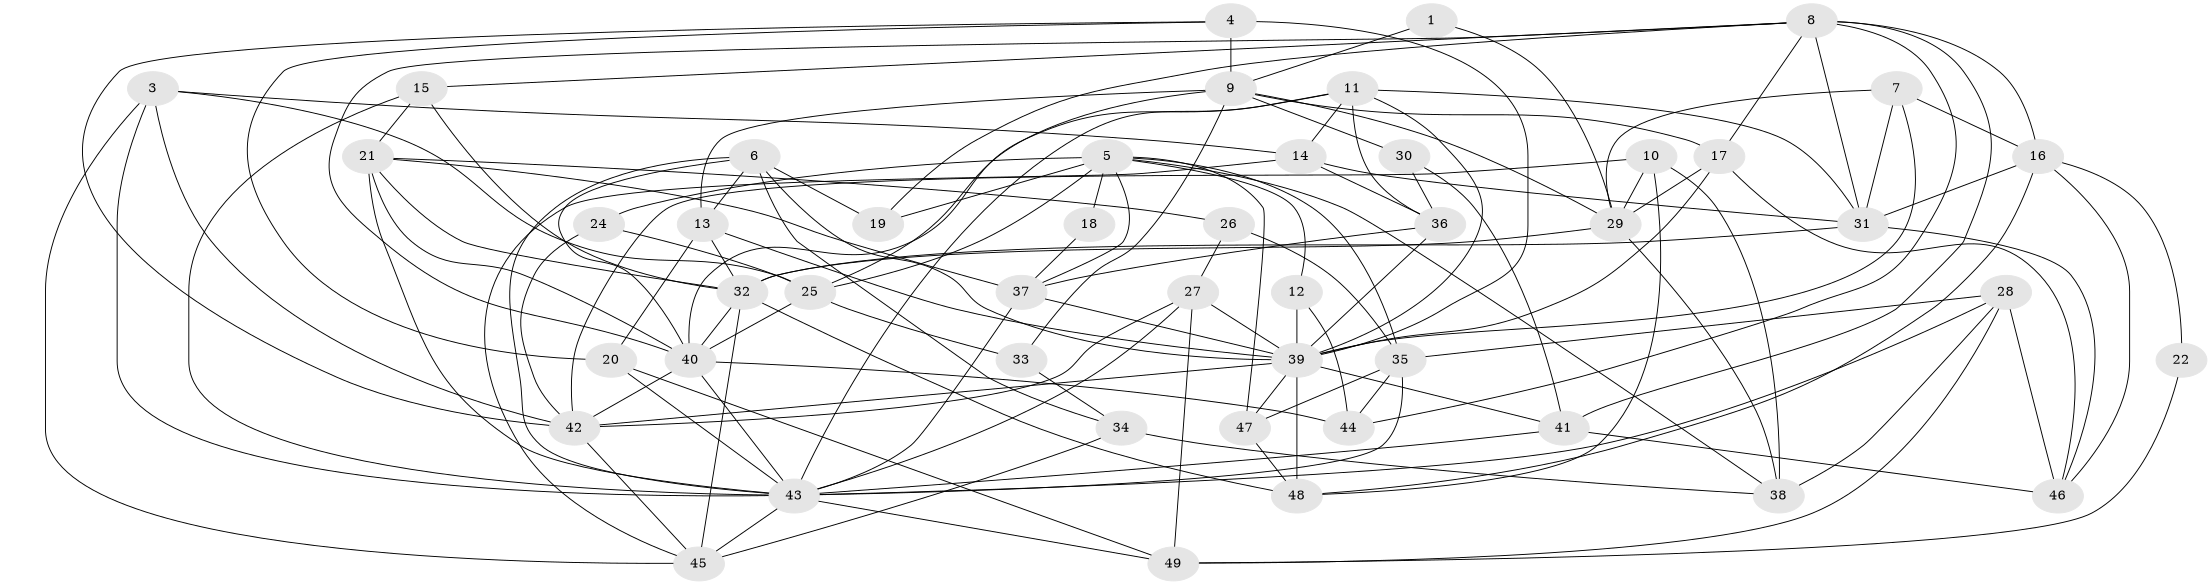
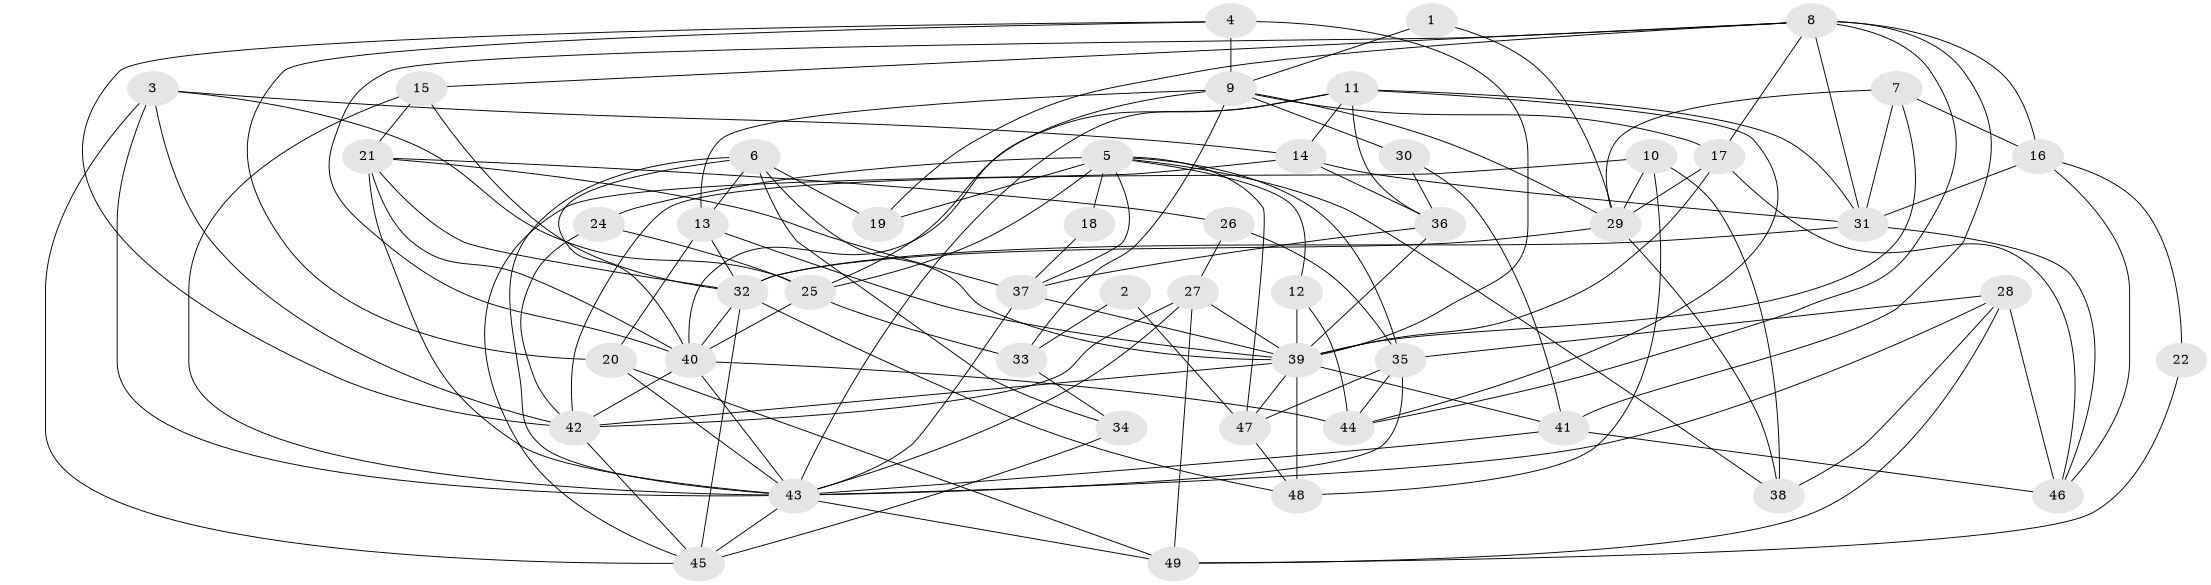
edge "11" -- "39": now "11" -- "44"
node "2": added
edge "16" -- "48": removed
edge "34" -- "38": removed
